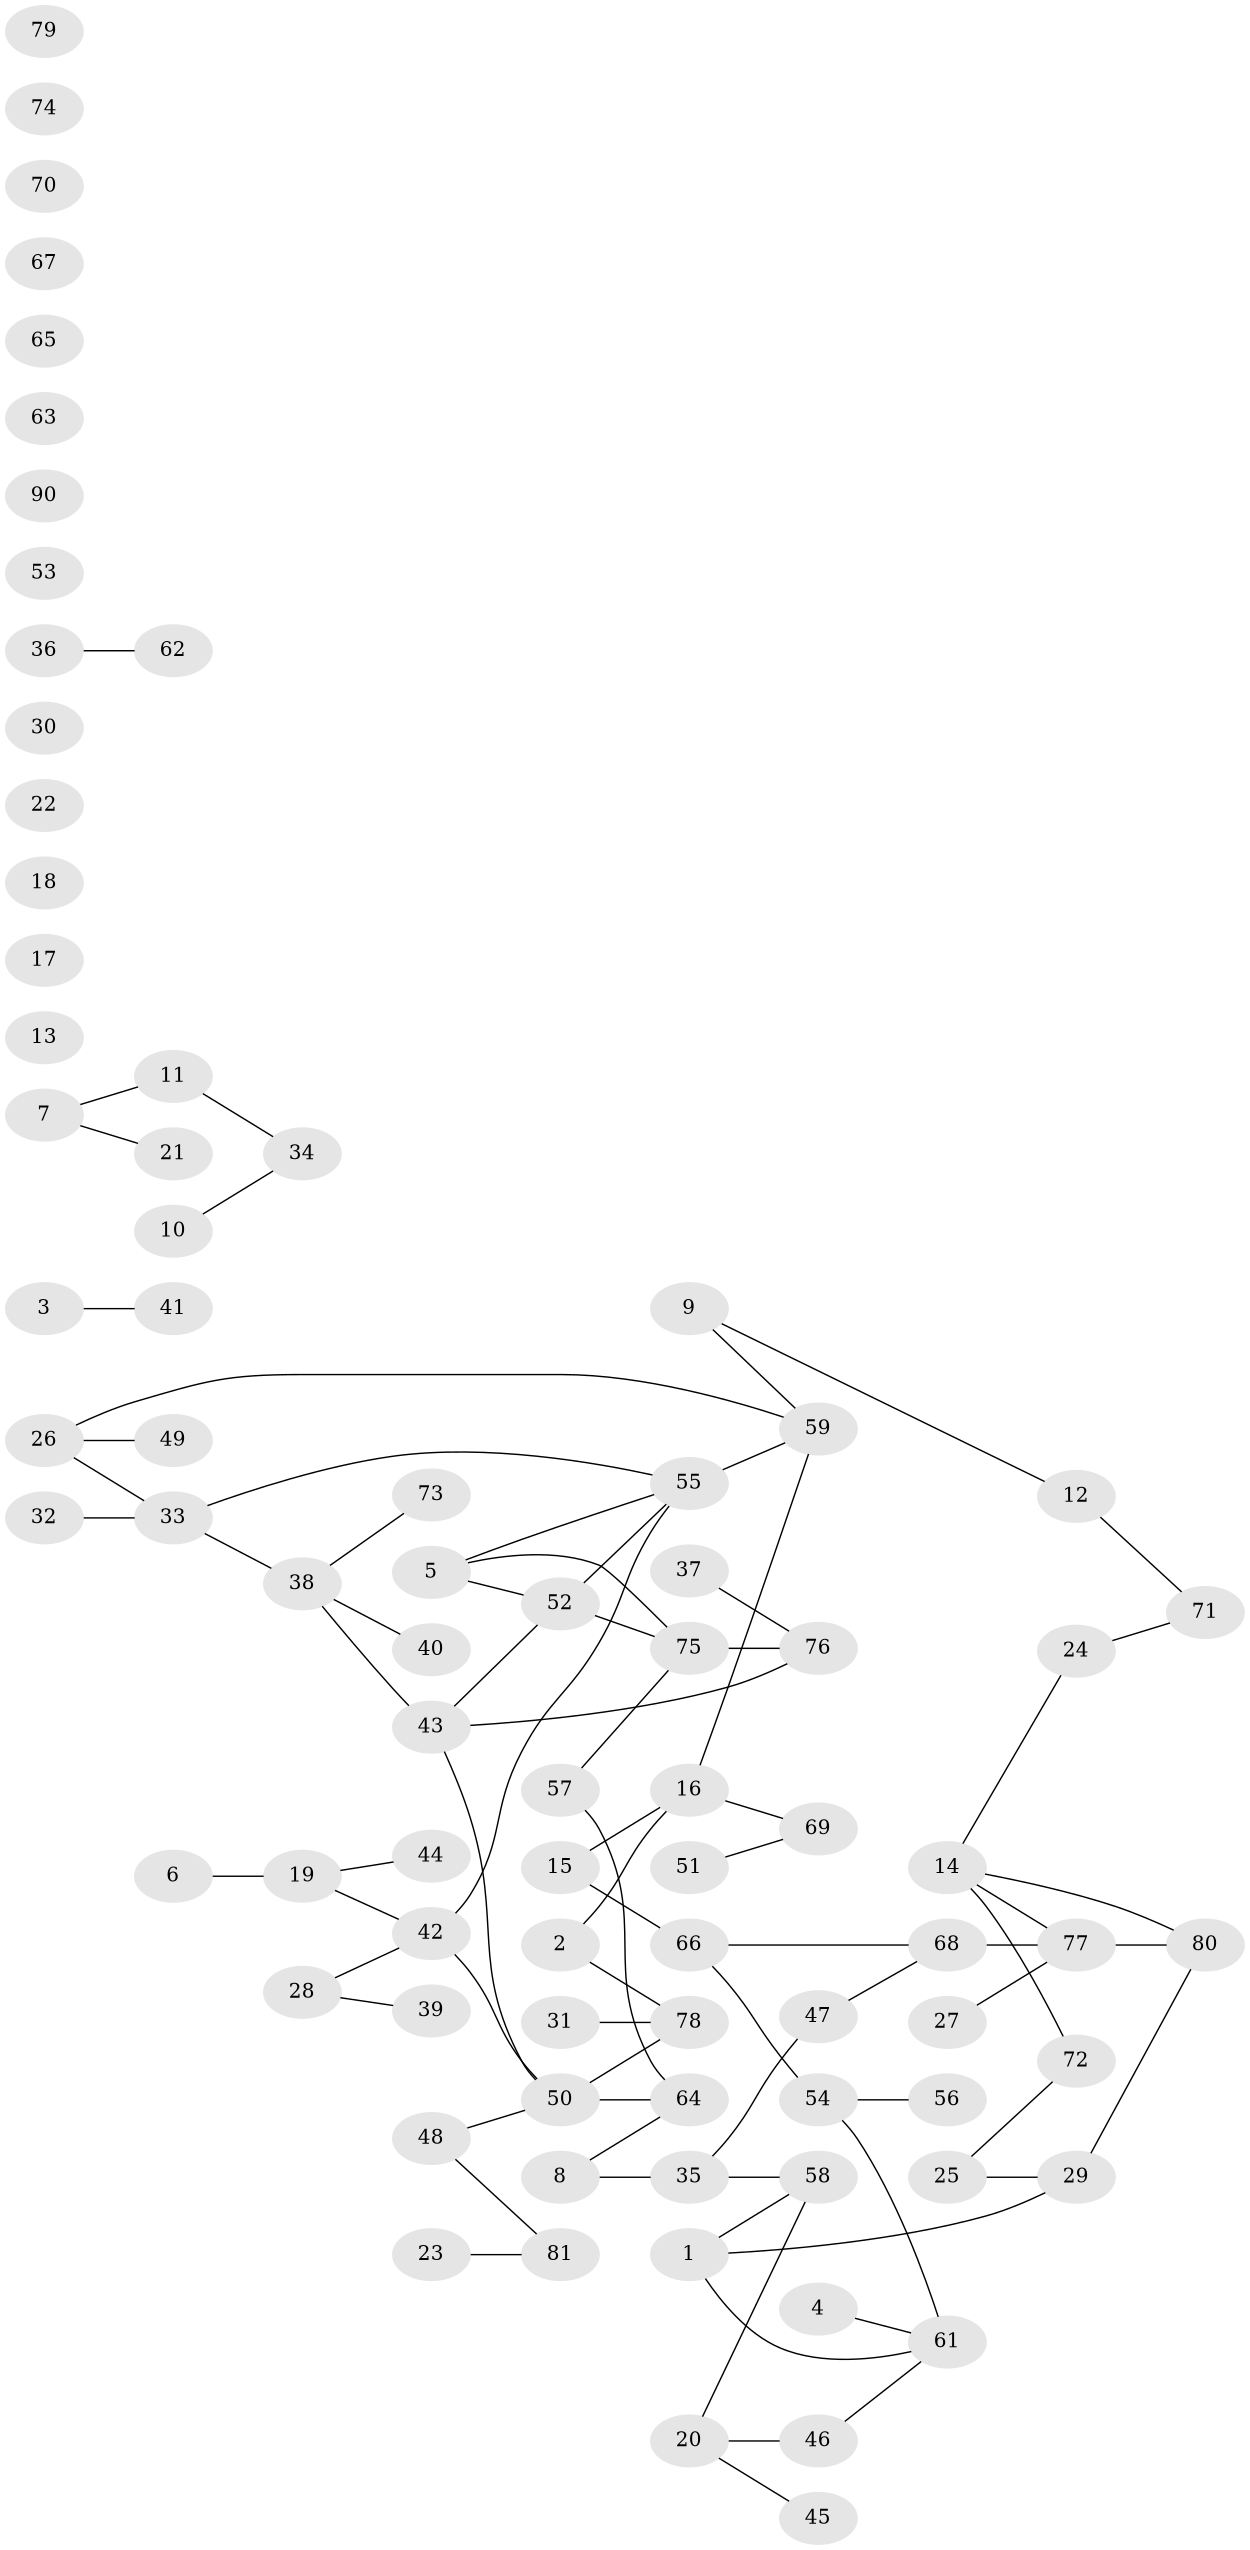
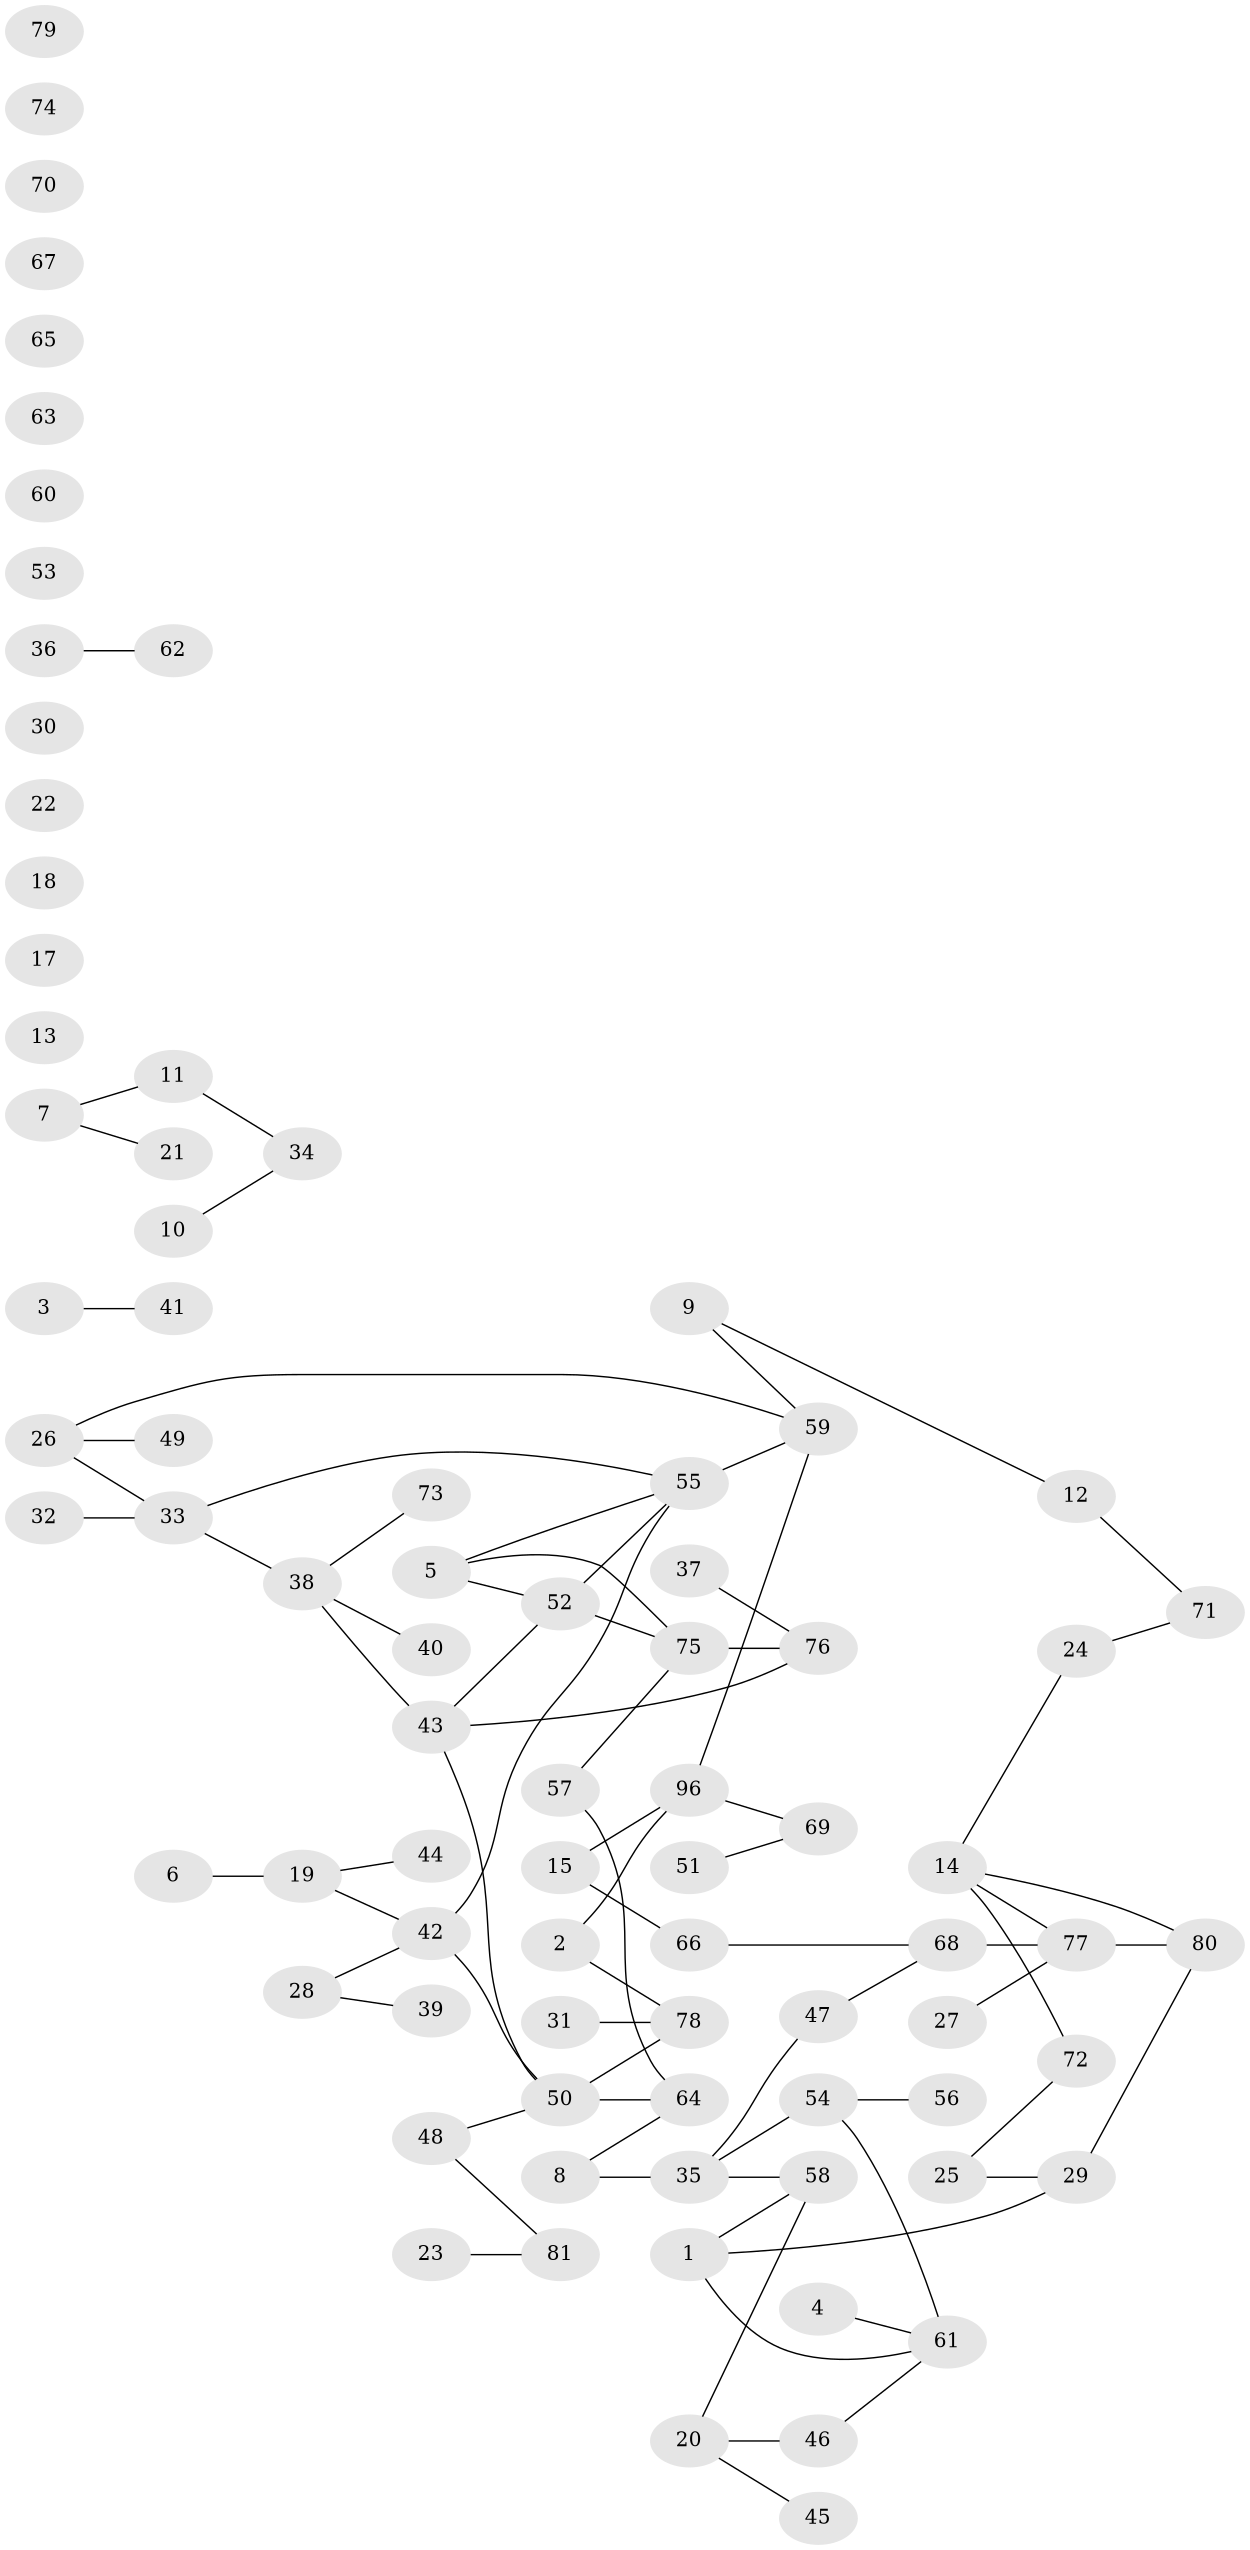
node "90": label "90" -> "60"
node "16": label "16" -> "96"
edge "66" -- "54": now "35" -- "54"
